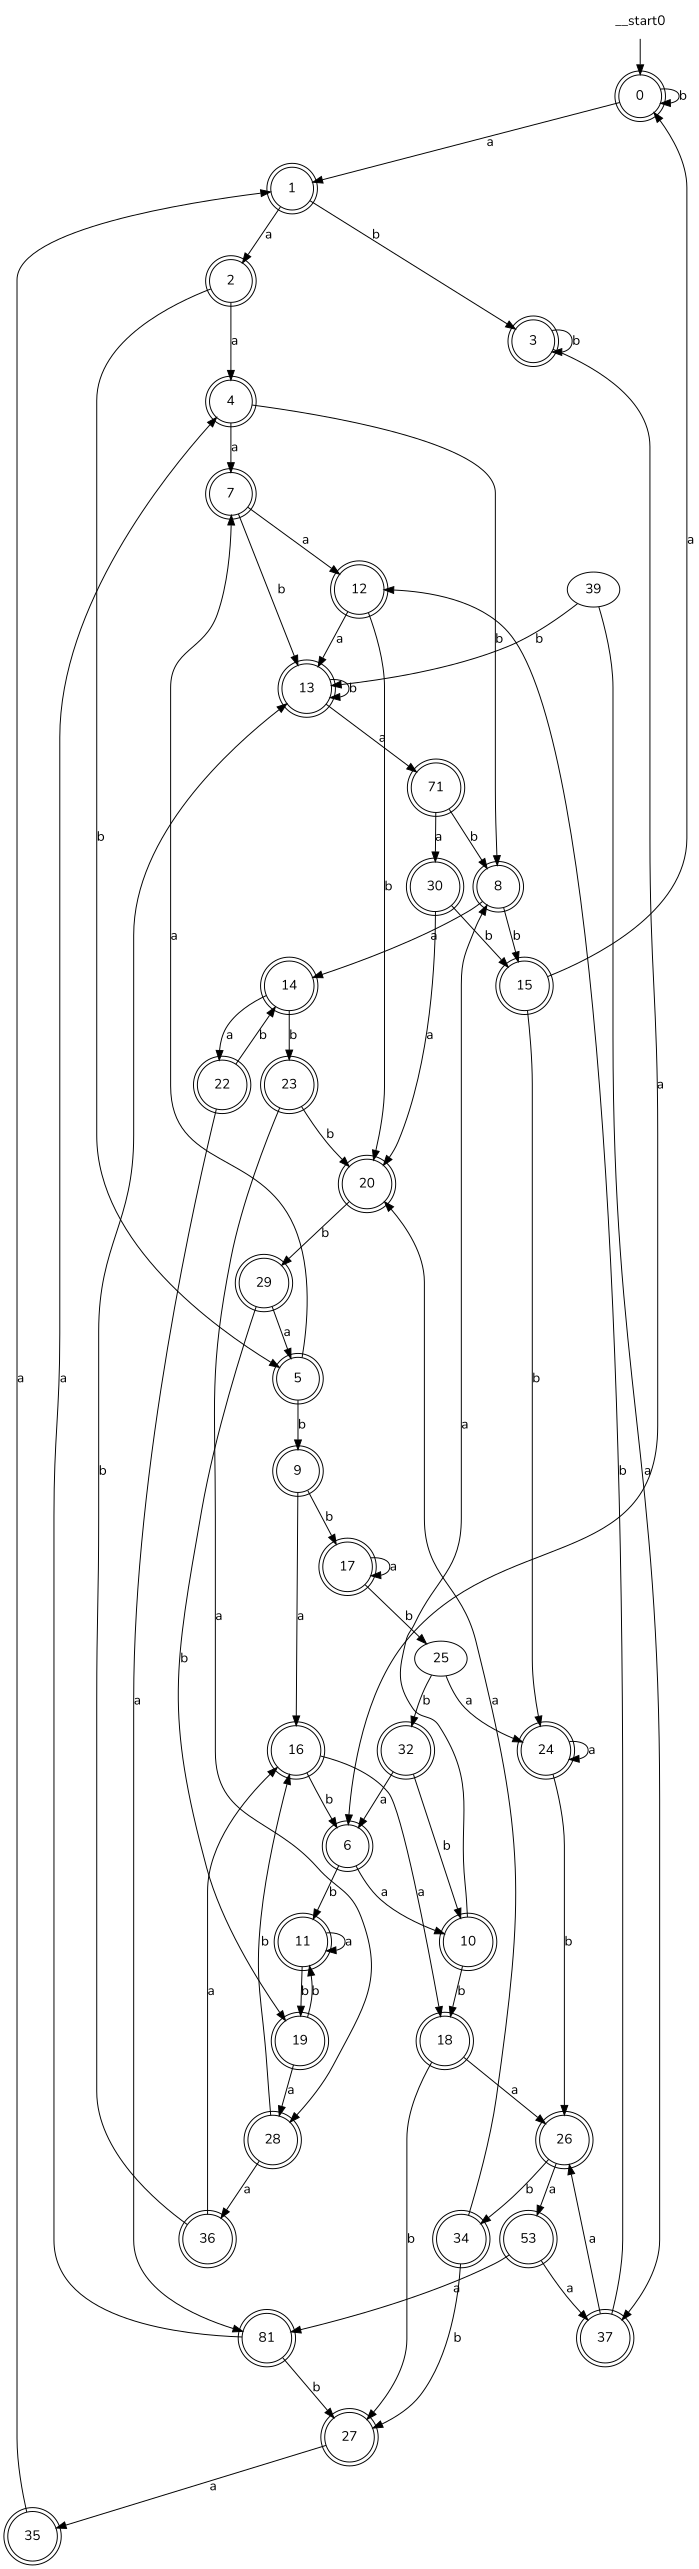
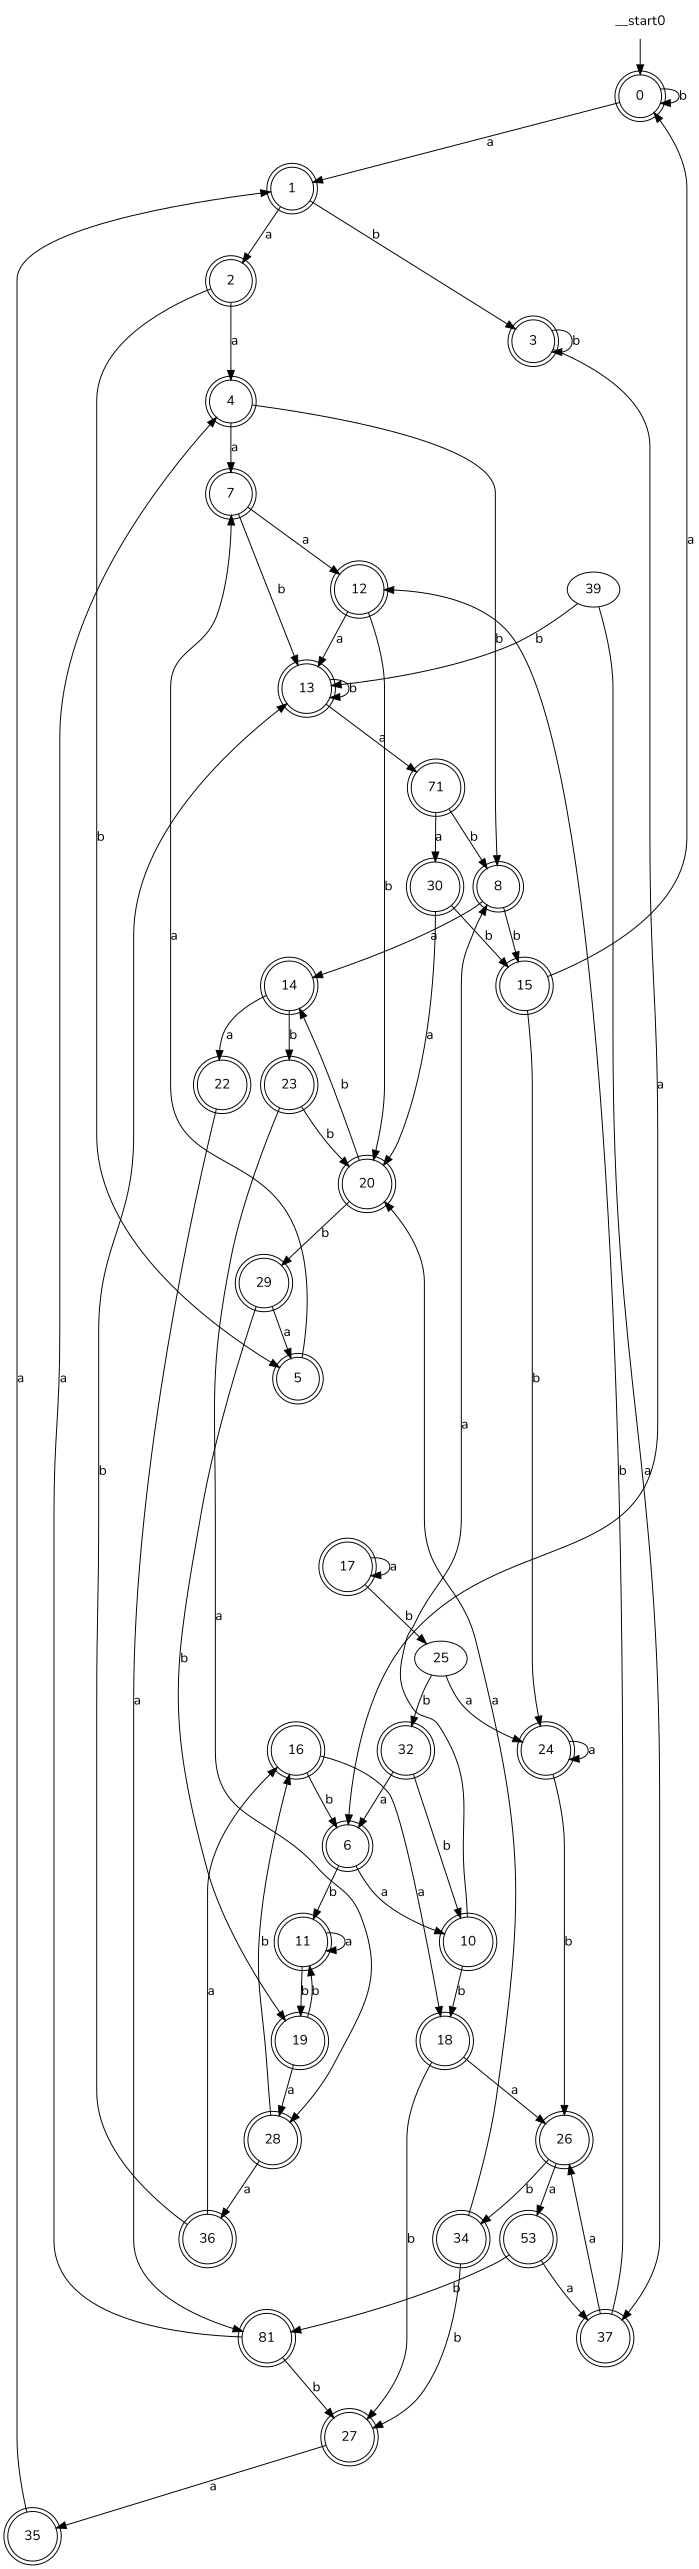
edge "22" -> "14": now "20" -> "14"
node "9": removed
edge "53" -> "81": label "a" -> "b"
